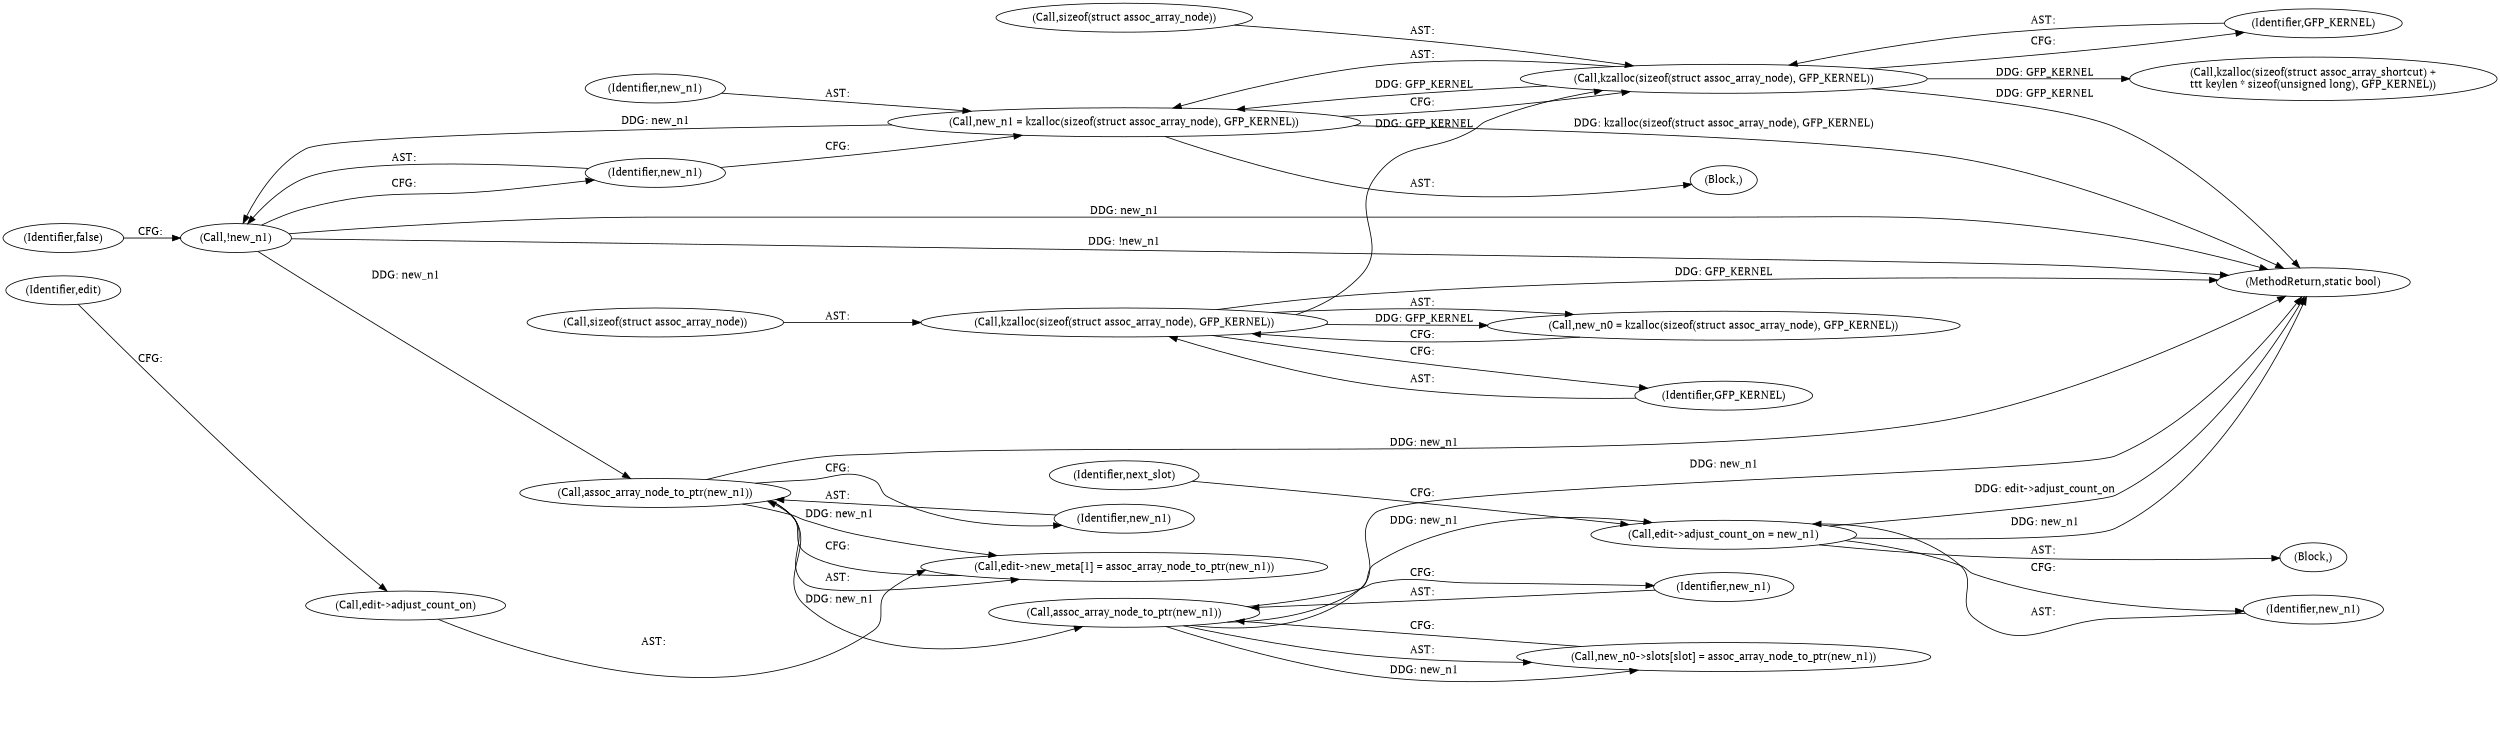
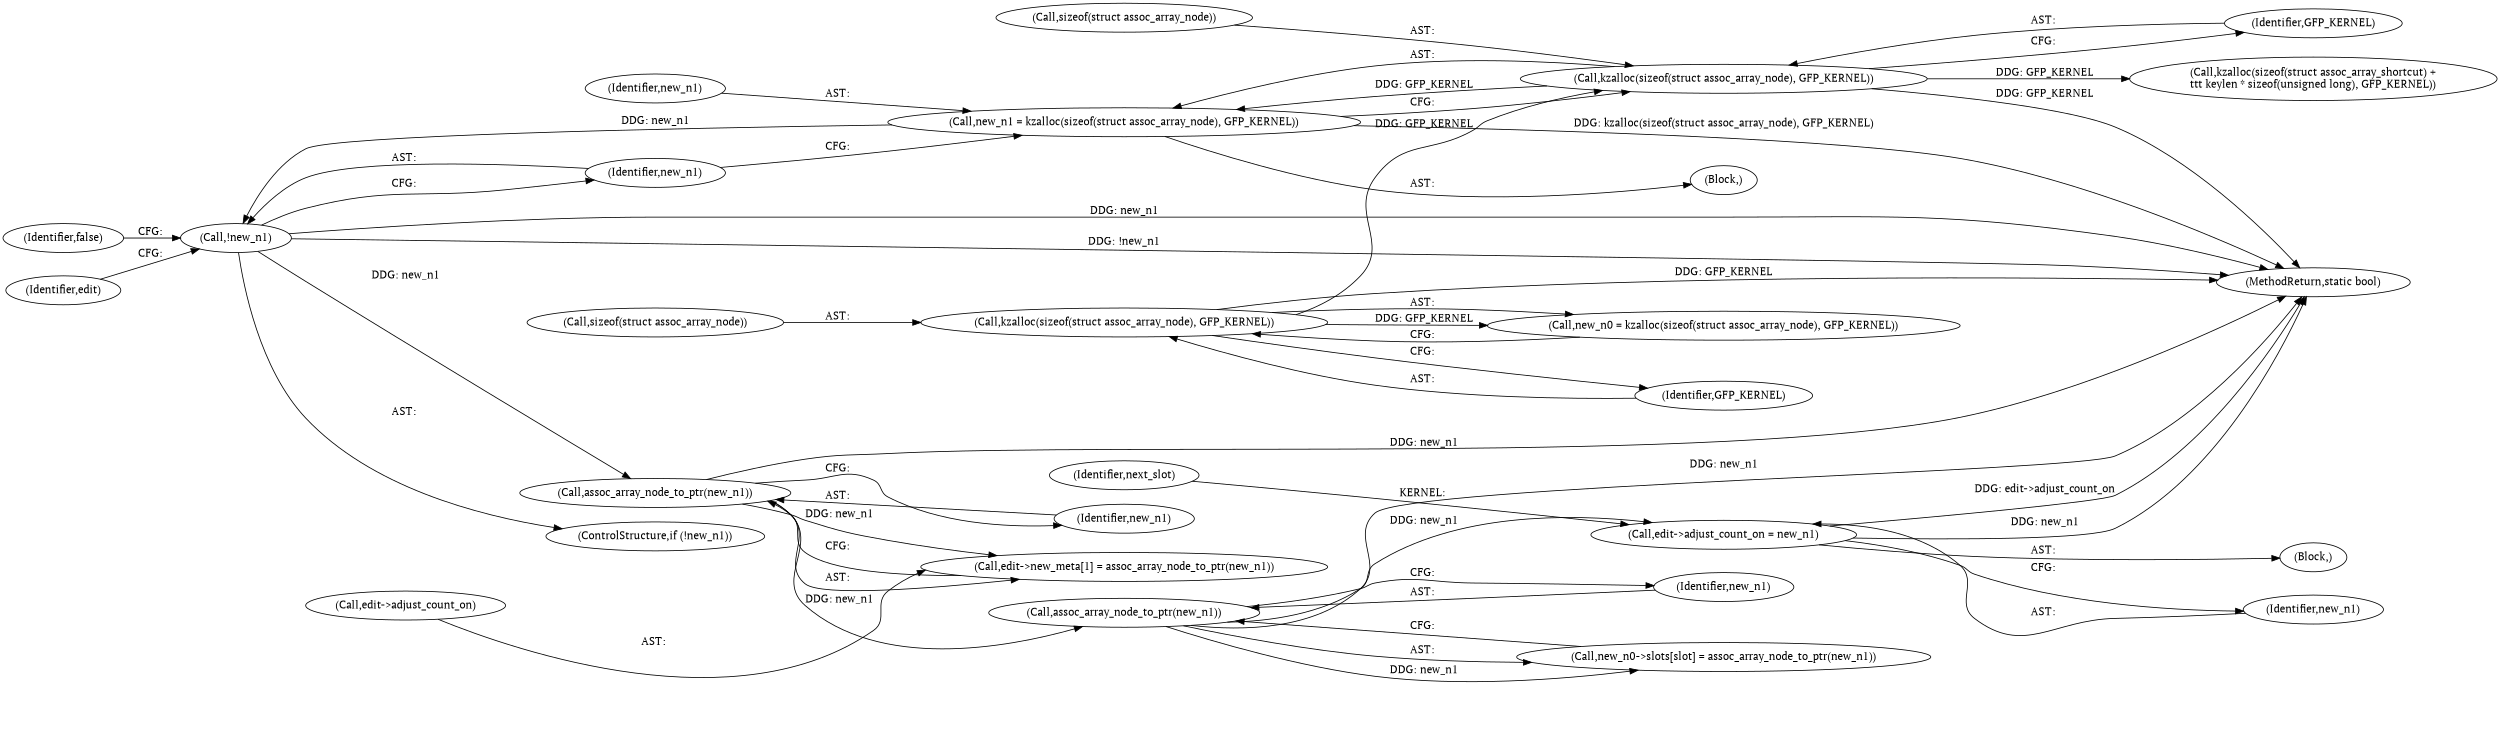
edge "(Identifier,edit)" -> "(Call,edit->adjust_count_on)": now "(Identifier,edit)" -> "(Call,!new_n1)"
edge "(Identifier,next_slot)" -> "(Call,edit->adjust_count_on = new_n1)": label "CFG: " -> "KERNEL: "
node "(ControlStructure,if (!new_n1))": added
